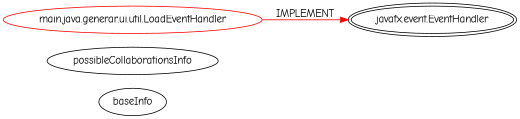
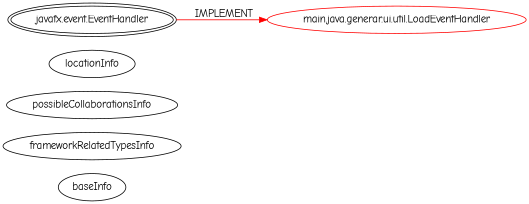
edge "main.java.generar.ui.util.LoadEventHandler" -> "javafx.event.EventHandler": reversed
node "locationInfo": added
node "frameworkRelatedTypesInfo": added
